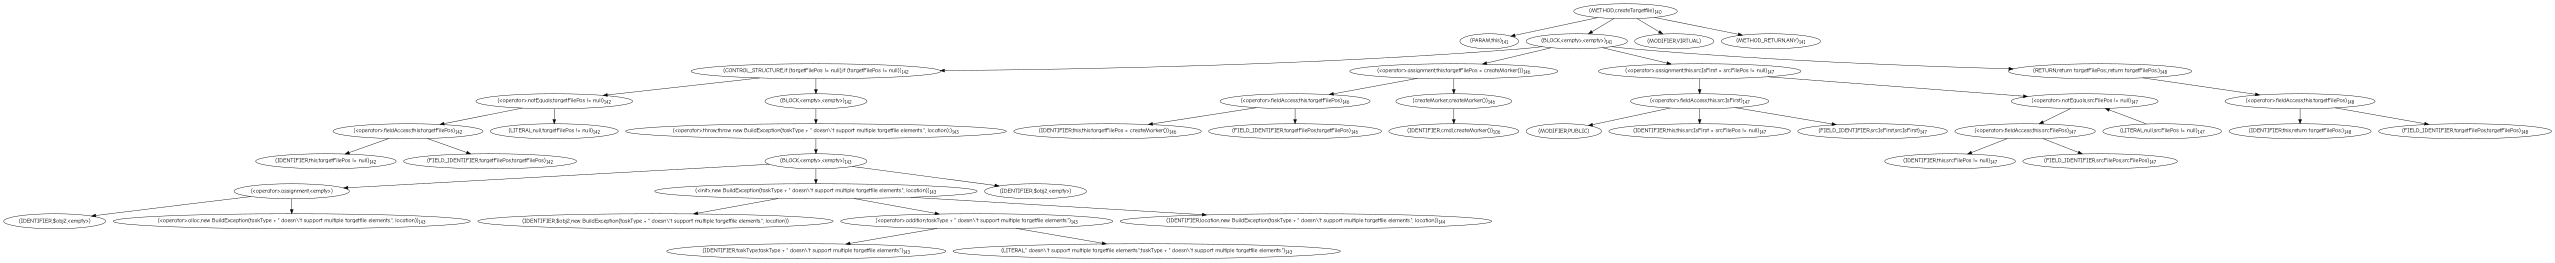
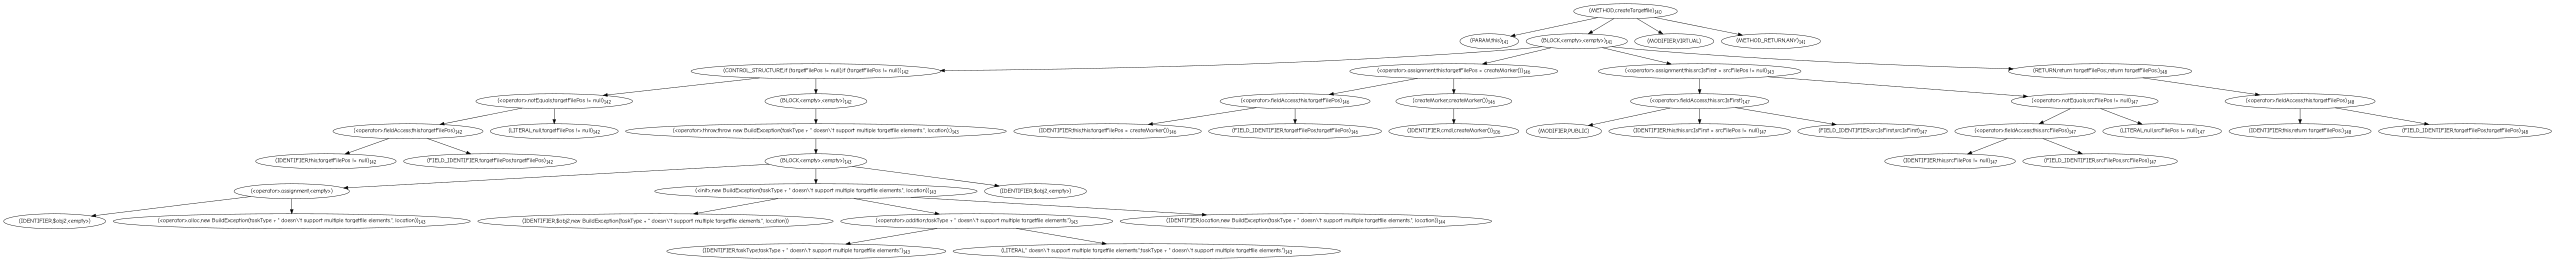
node "(<operator>.assignment,this.srcIsFirst = srcFilePos != null)": text "147" -> "143"
edge "(LITERAL,null,srcFilePos != null)" -> "(<operator>.notEquals,srcFilePos != null)": reversed
